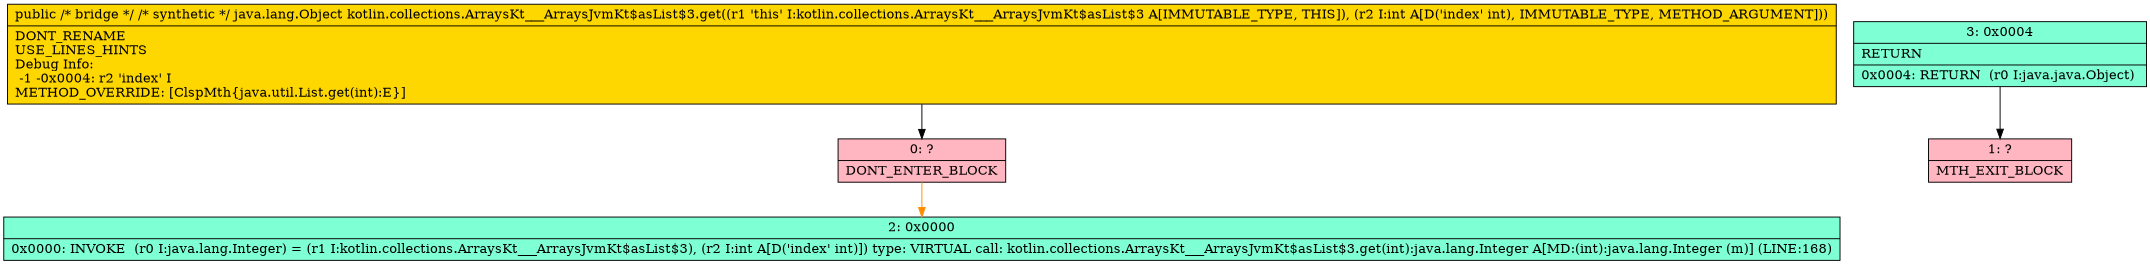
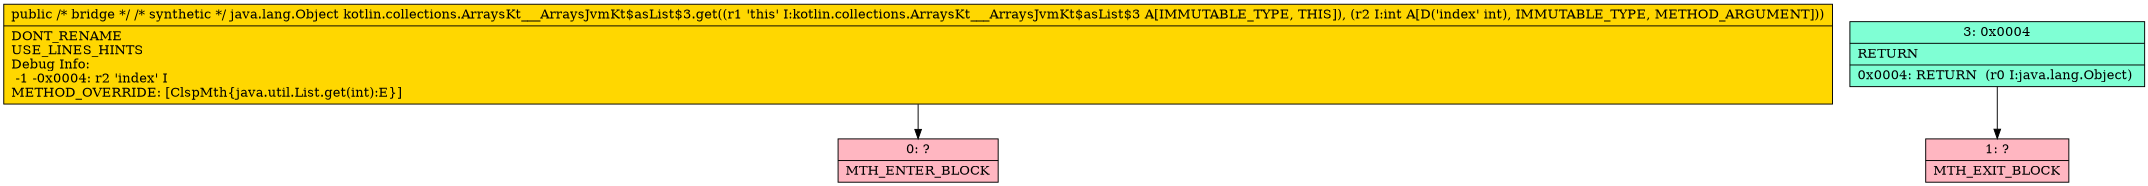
node "3: 0x0004": text "0x0004: RETURN  (r0 I:java.java.Object)" -> "0x0004: RETURN  (r0 I:java.lang.Object)"
node "0: ?": text "DONT_ENTER_BLOCK" -> "MTH_ENTER_BLOCK"
node "2: 0x0000": removed
